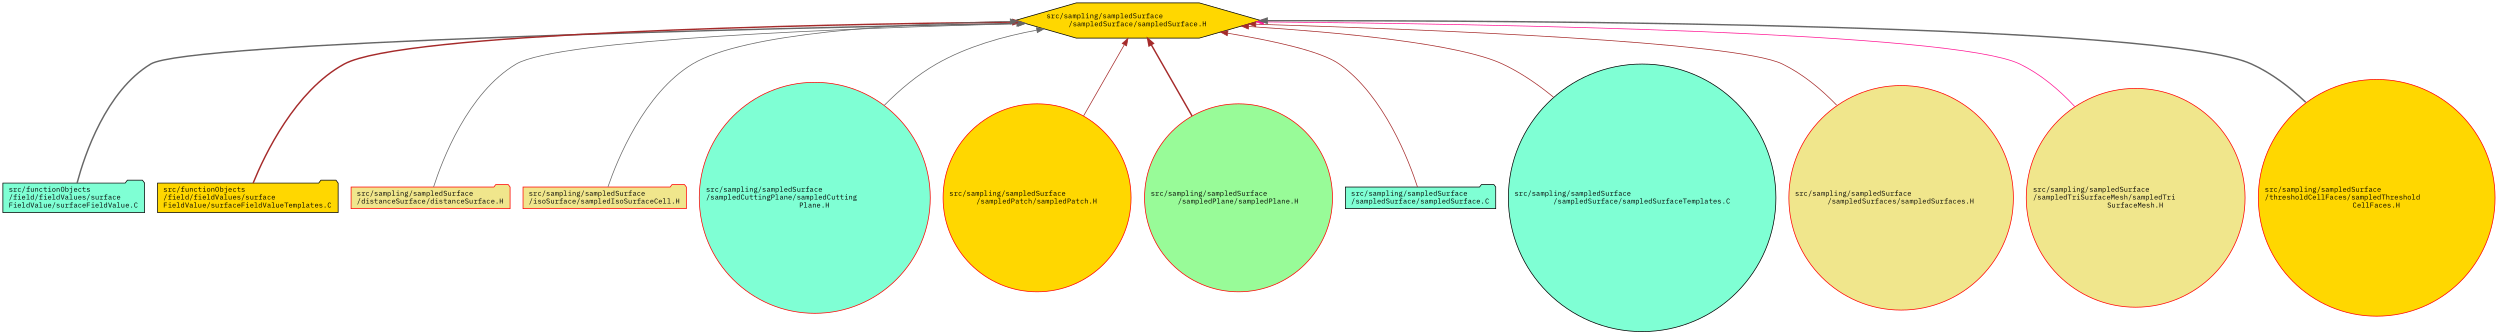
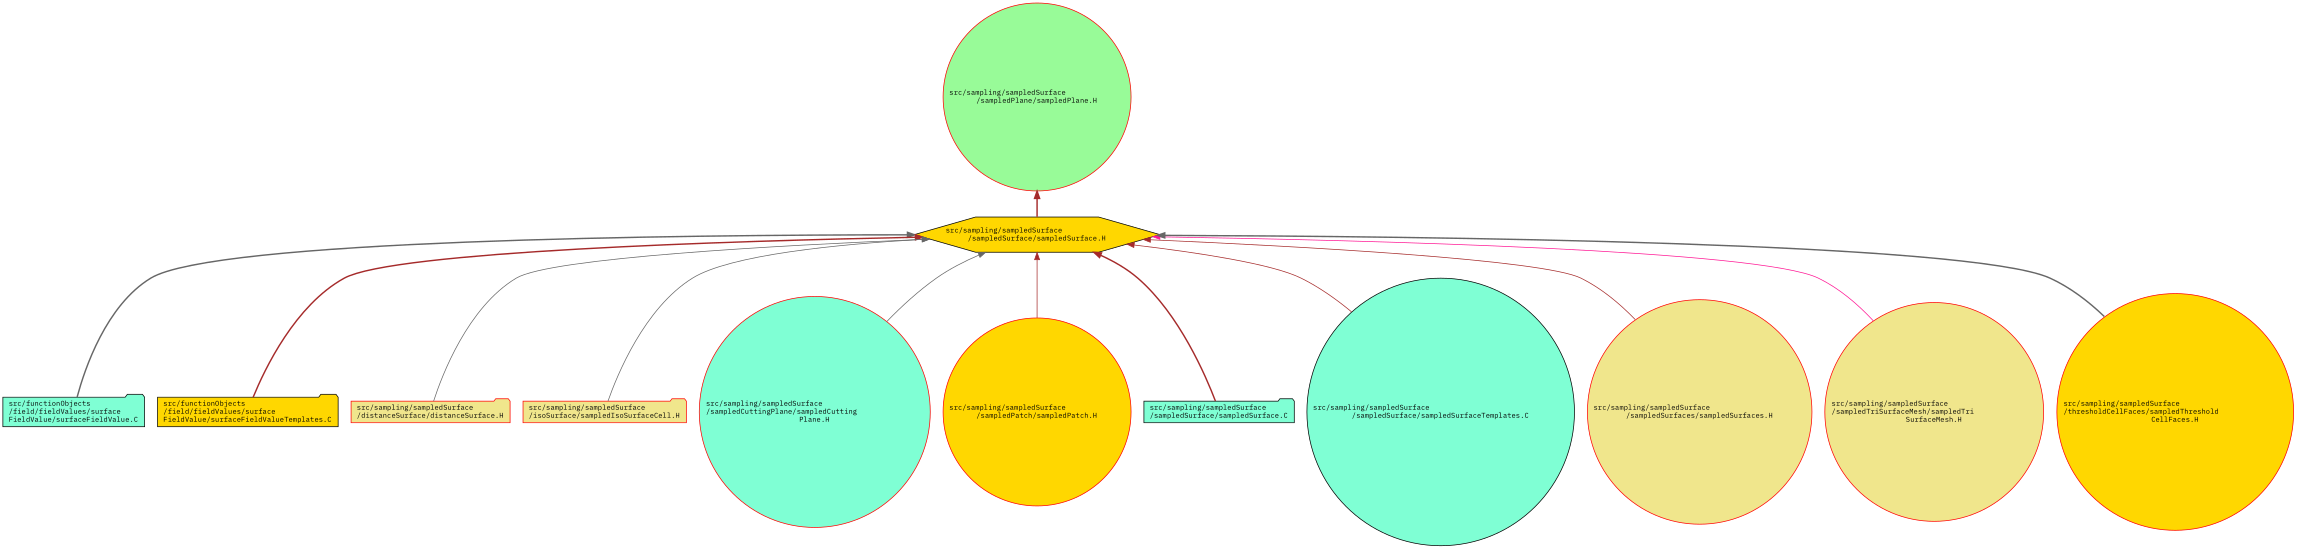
edge "src/sampling/sampledSurface /sampledSurface/sampledSurface.C" -> "src/sampling/sampledSurface /sampledSurface/sampledSurface.H": style solid -> bold
edge "src/sampling/sampledSurface /sampledPlane/sampledPlane.H" -> "src/sampling/sampledSurface /sampledSurface/sampledSurface.H": reversed
